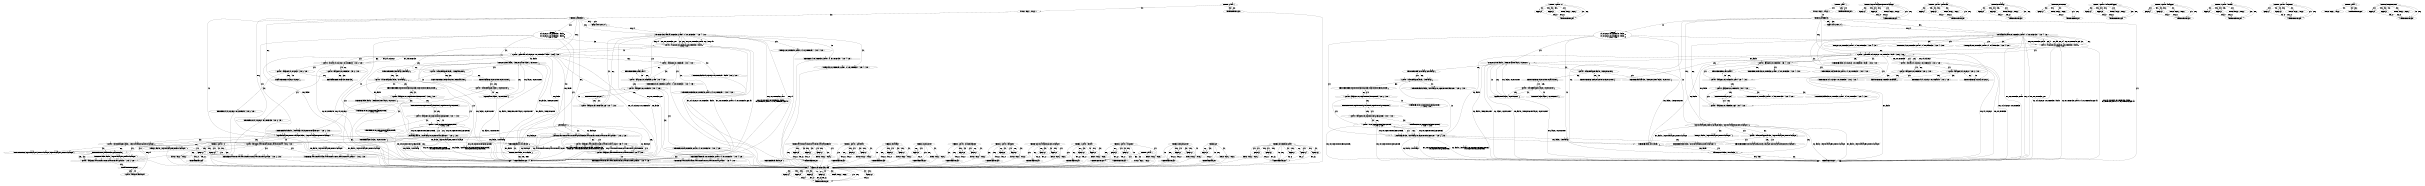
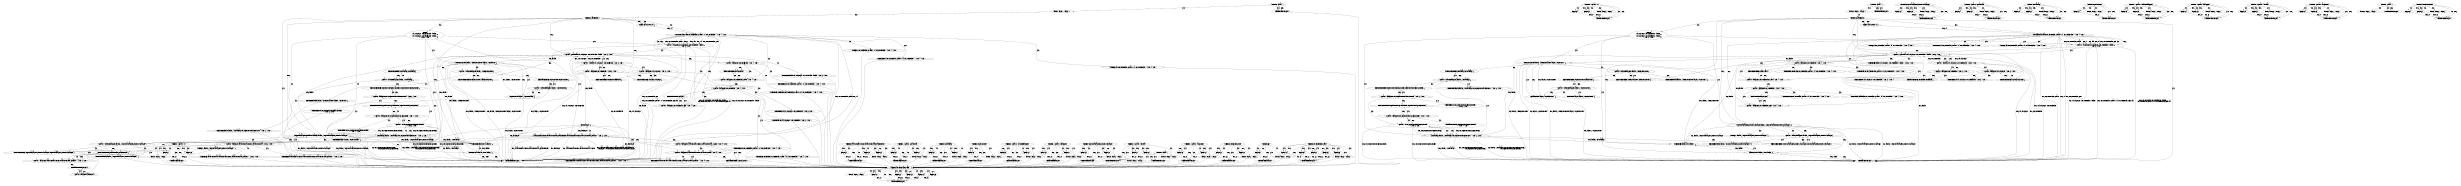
edge "(get,fetcher.get())" -> "(<operator>.fieldAccess,fetcher.get)": label "DDG: url" -> "AST: "
node "(FIELD_IDENTIFIER,SIGNIN,SIGNIN)": added
node "(IDENTIFIER,fetcher,fetcher.get())": removed
